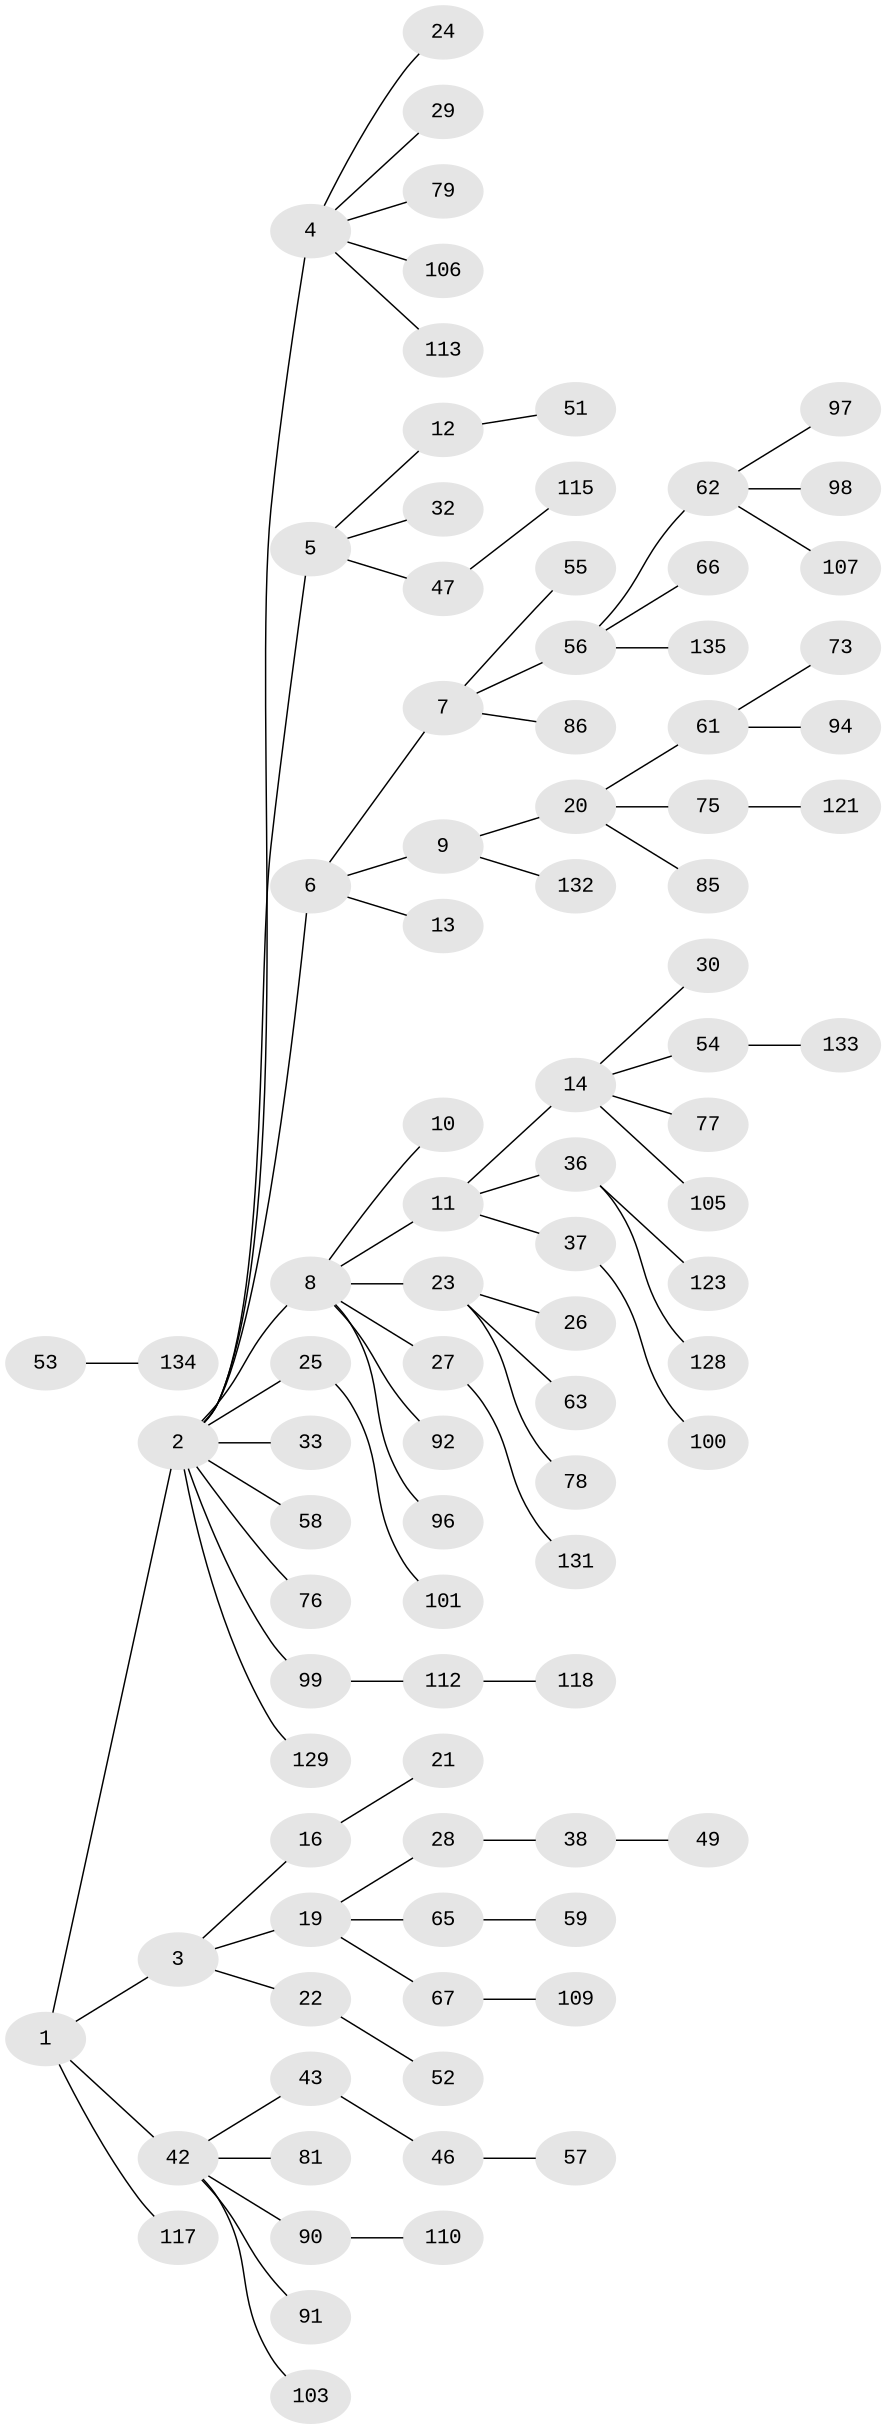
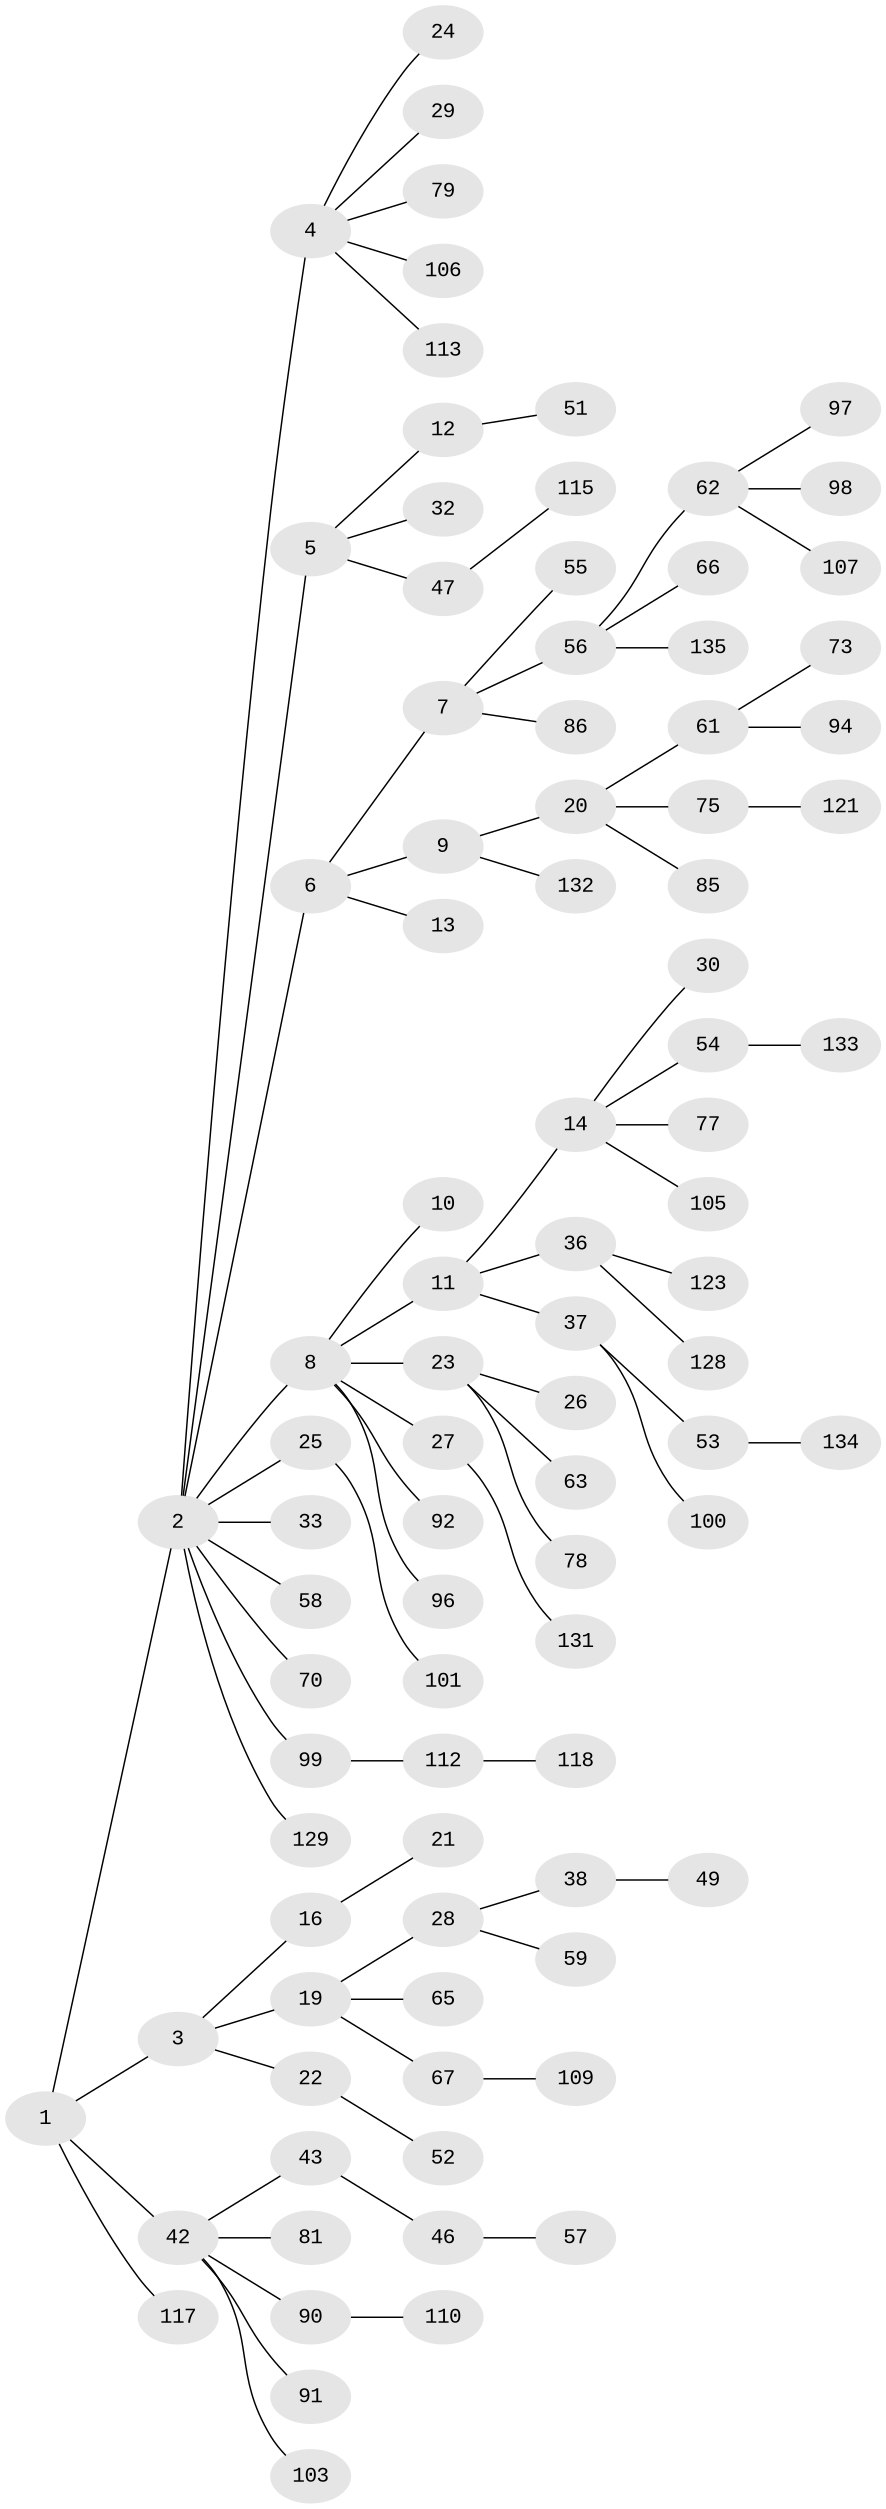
edge "37" -- "53": added
node "76": label "76" -> "70"
edge "65" -- "59": now "28" -- "59"
